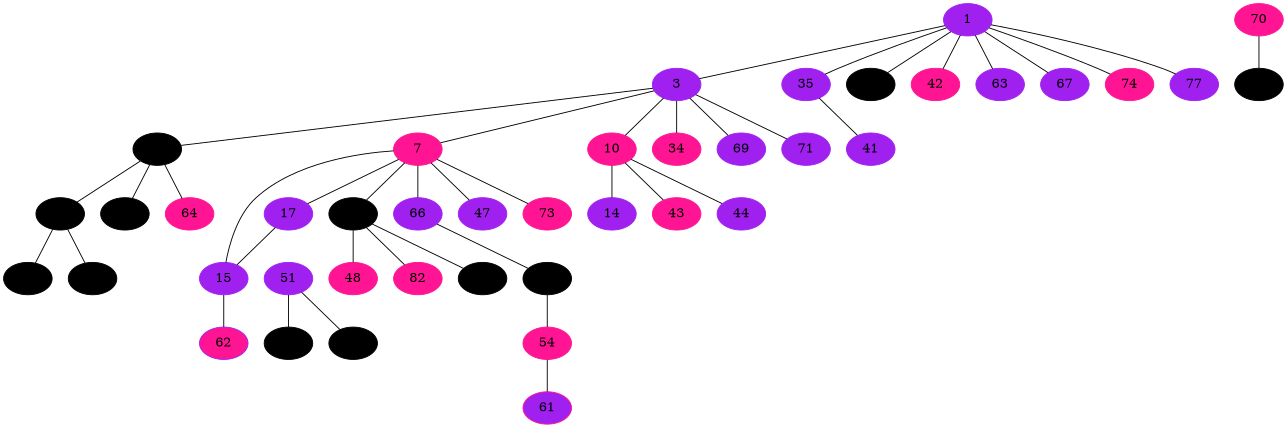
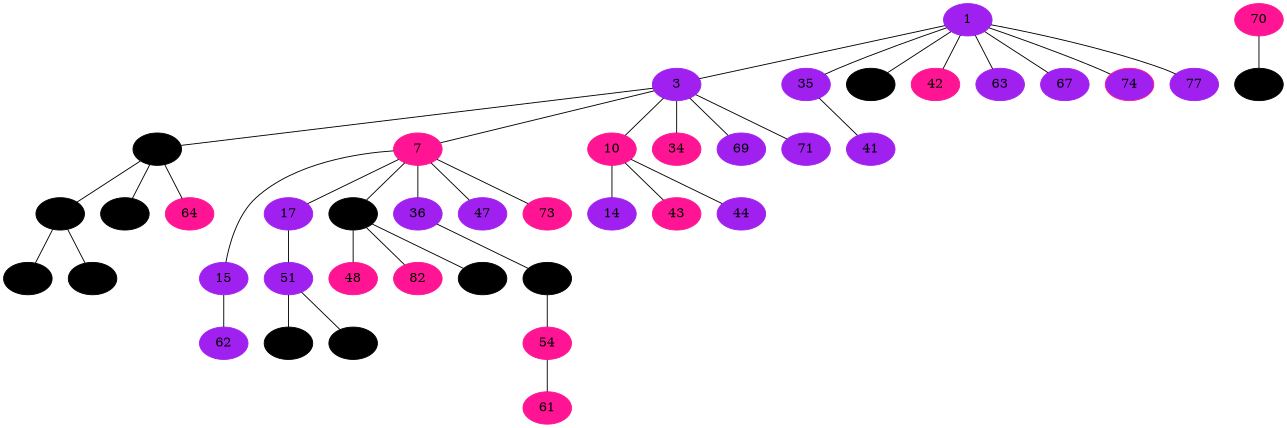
node "74": fillcolor deeppink -> purple
node "66": label "66" -> "36"
edge "17" -- "15": now "17" -- "51"
node "62": fillcolor deeppink -> purple
node "61": fillcolor purple -> deeppink
